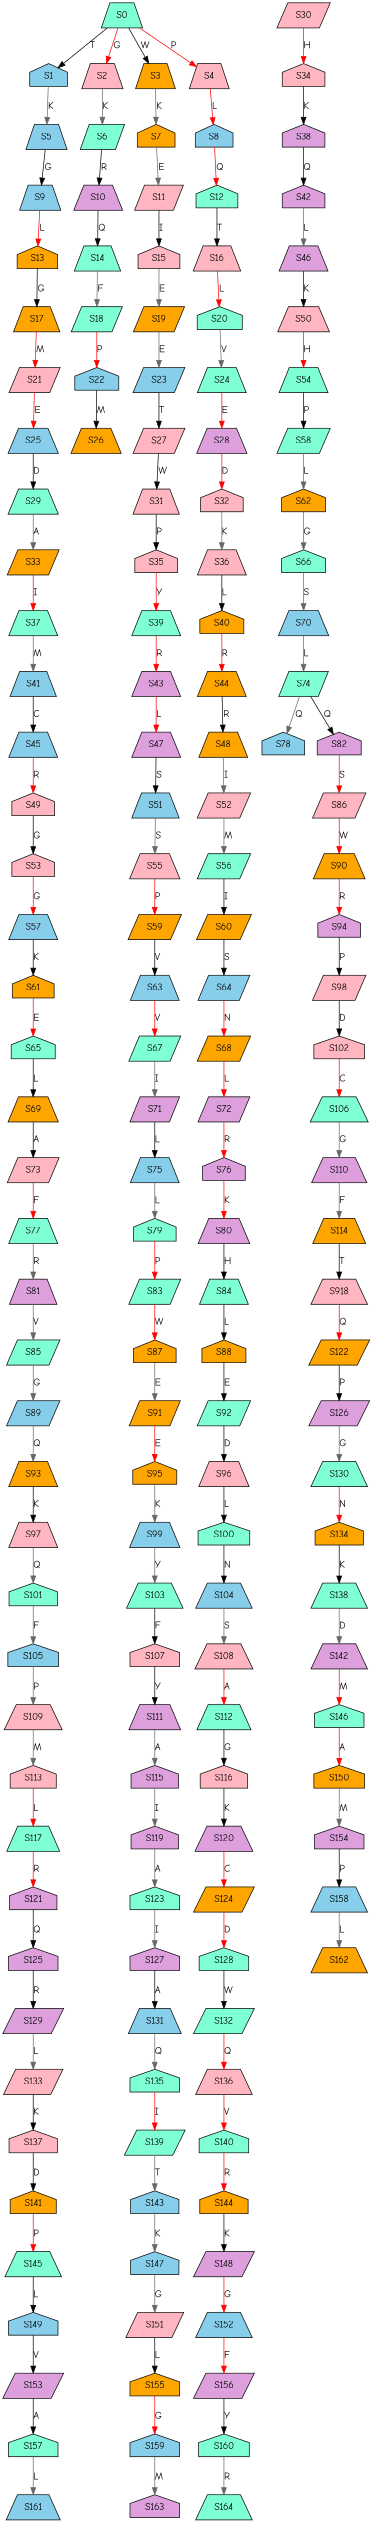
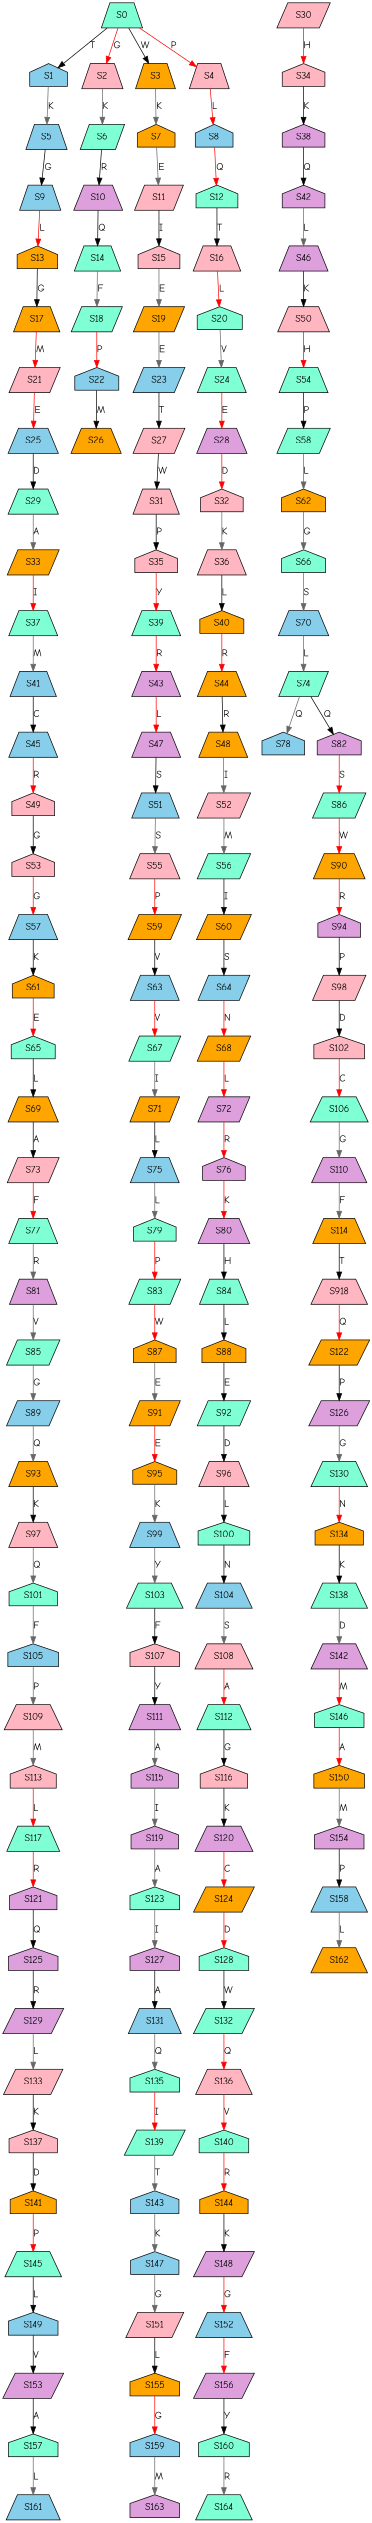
node "S86": fillcolor lightpink -> aquamarine
node "S71": fillcolor plum -> orange
